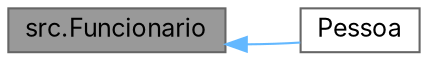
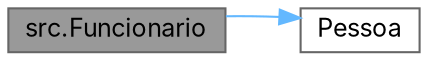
edge "Pessoa" -> "src.Funcionario": reversed
